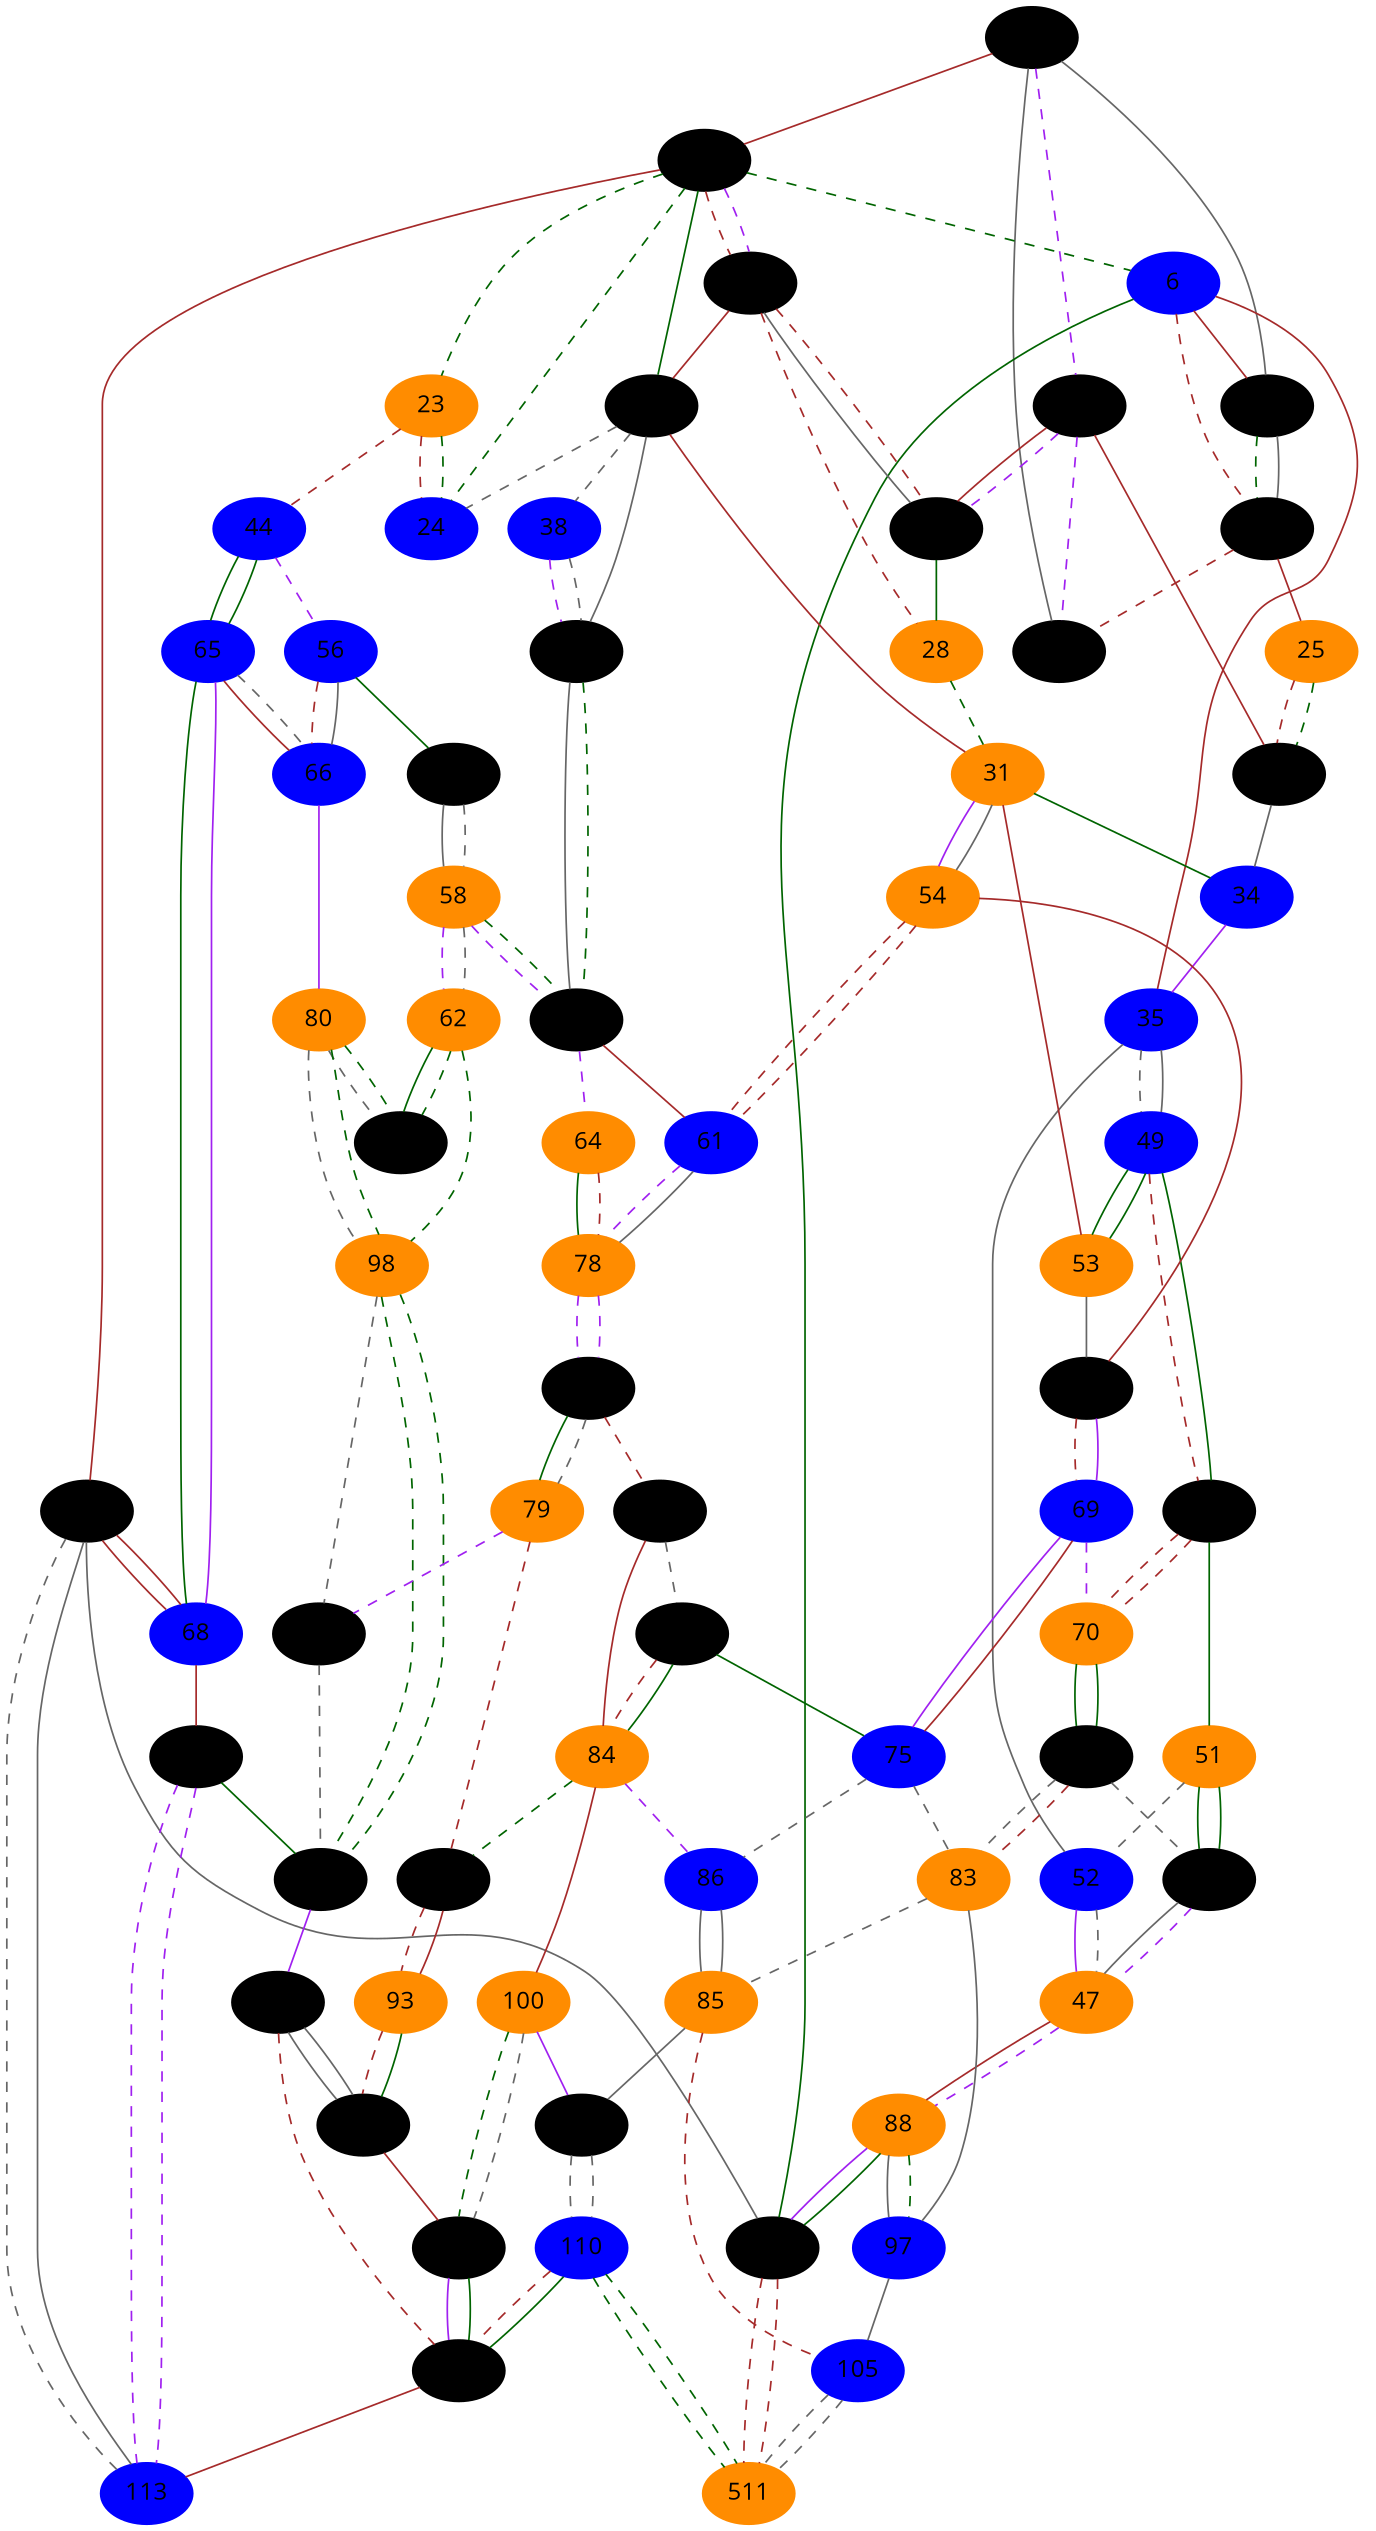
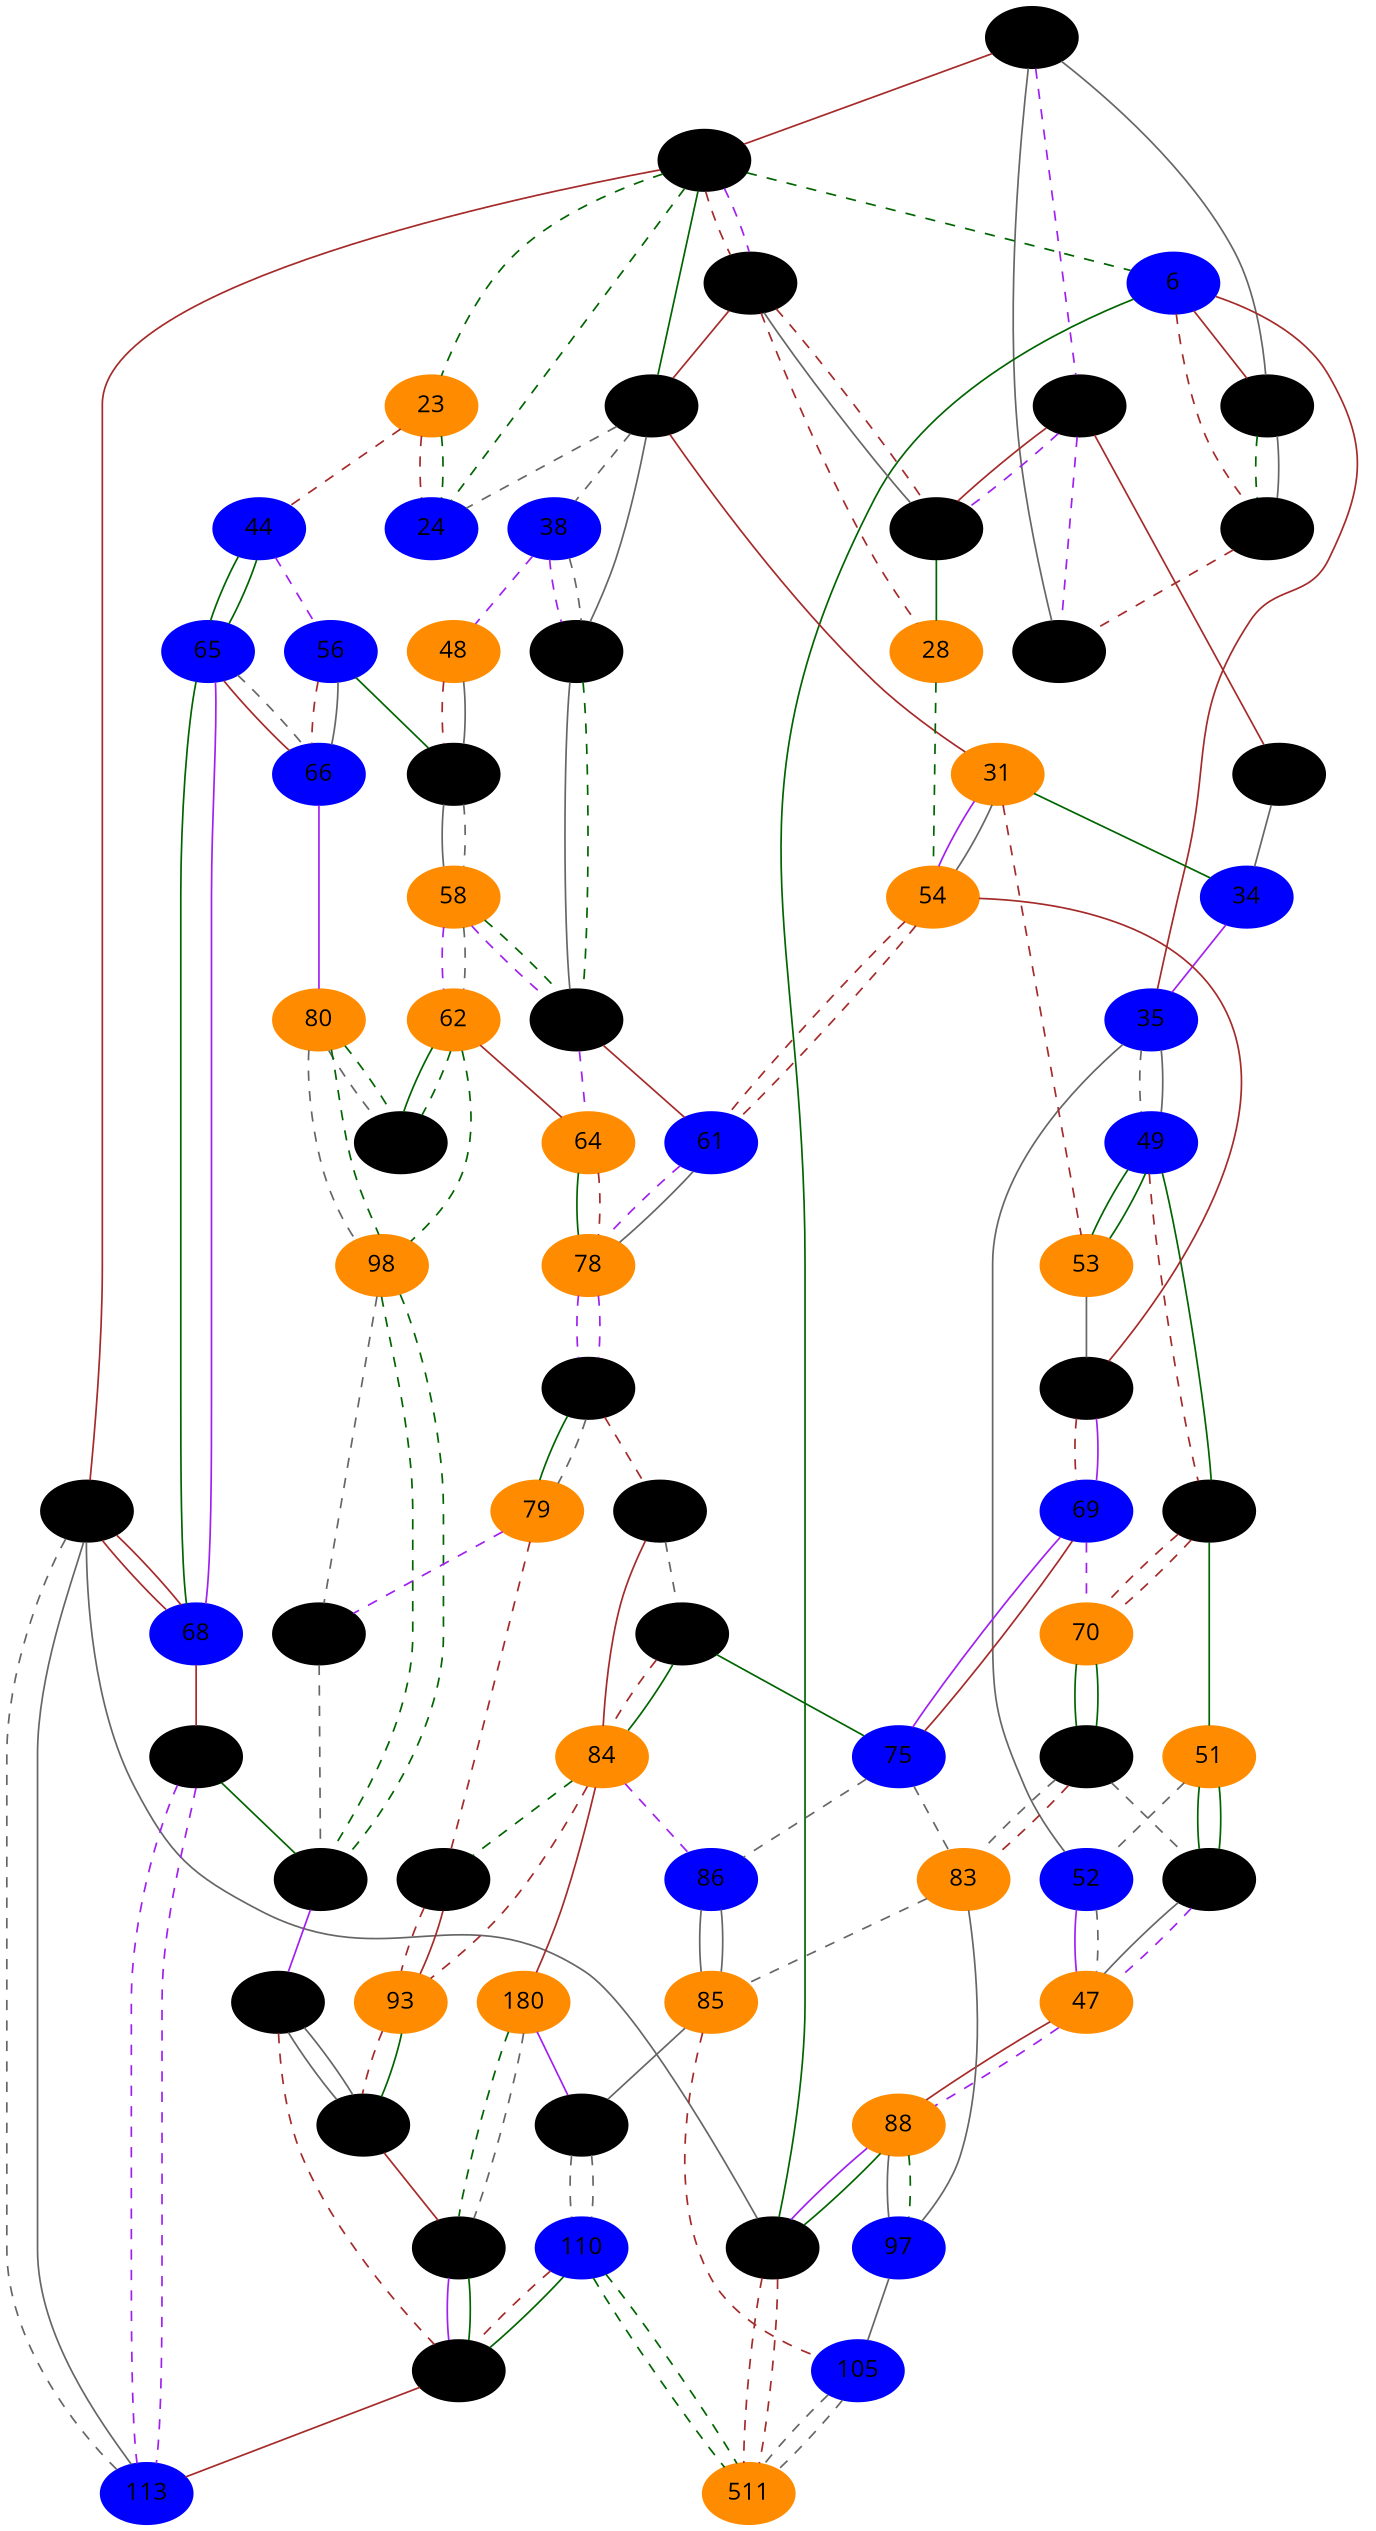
node "48": added
node "25": removed
edge "28" -- "31": now "28" -- "54"
edge "31" -- "53": style solid -> dashed
edge "62" -- "64": added
edge "84" -- "93": added
node "100": label "100" -> "180"
